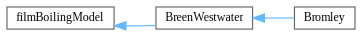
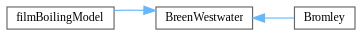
edge "BreenWestwater" -> "filmBoilingModel": reversed
